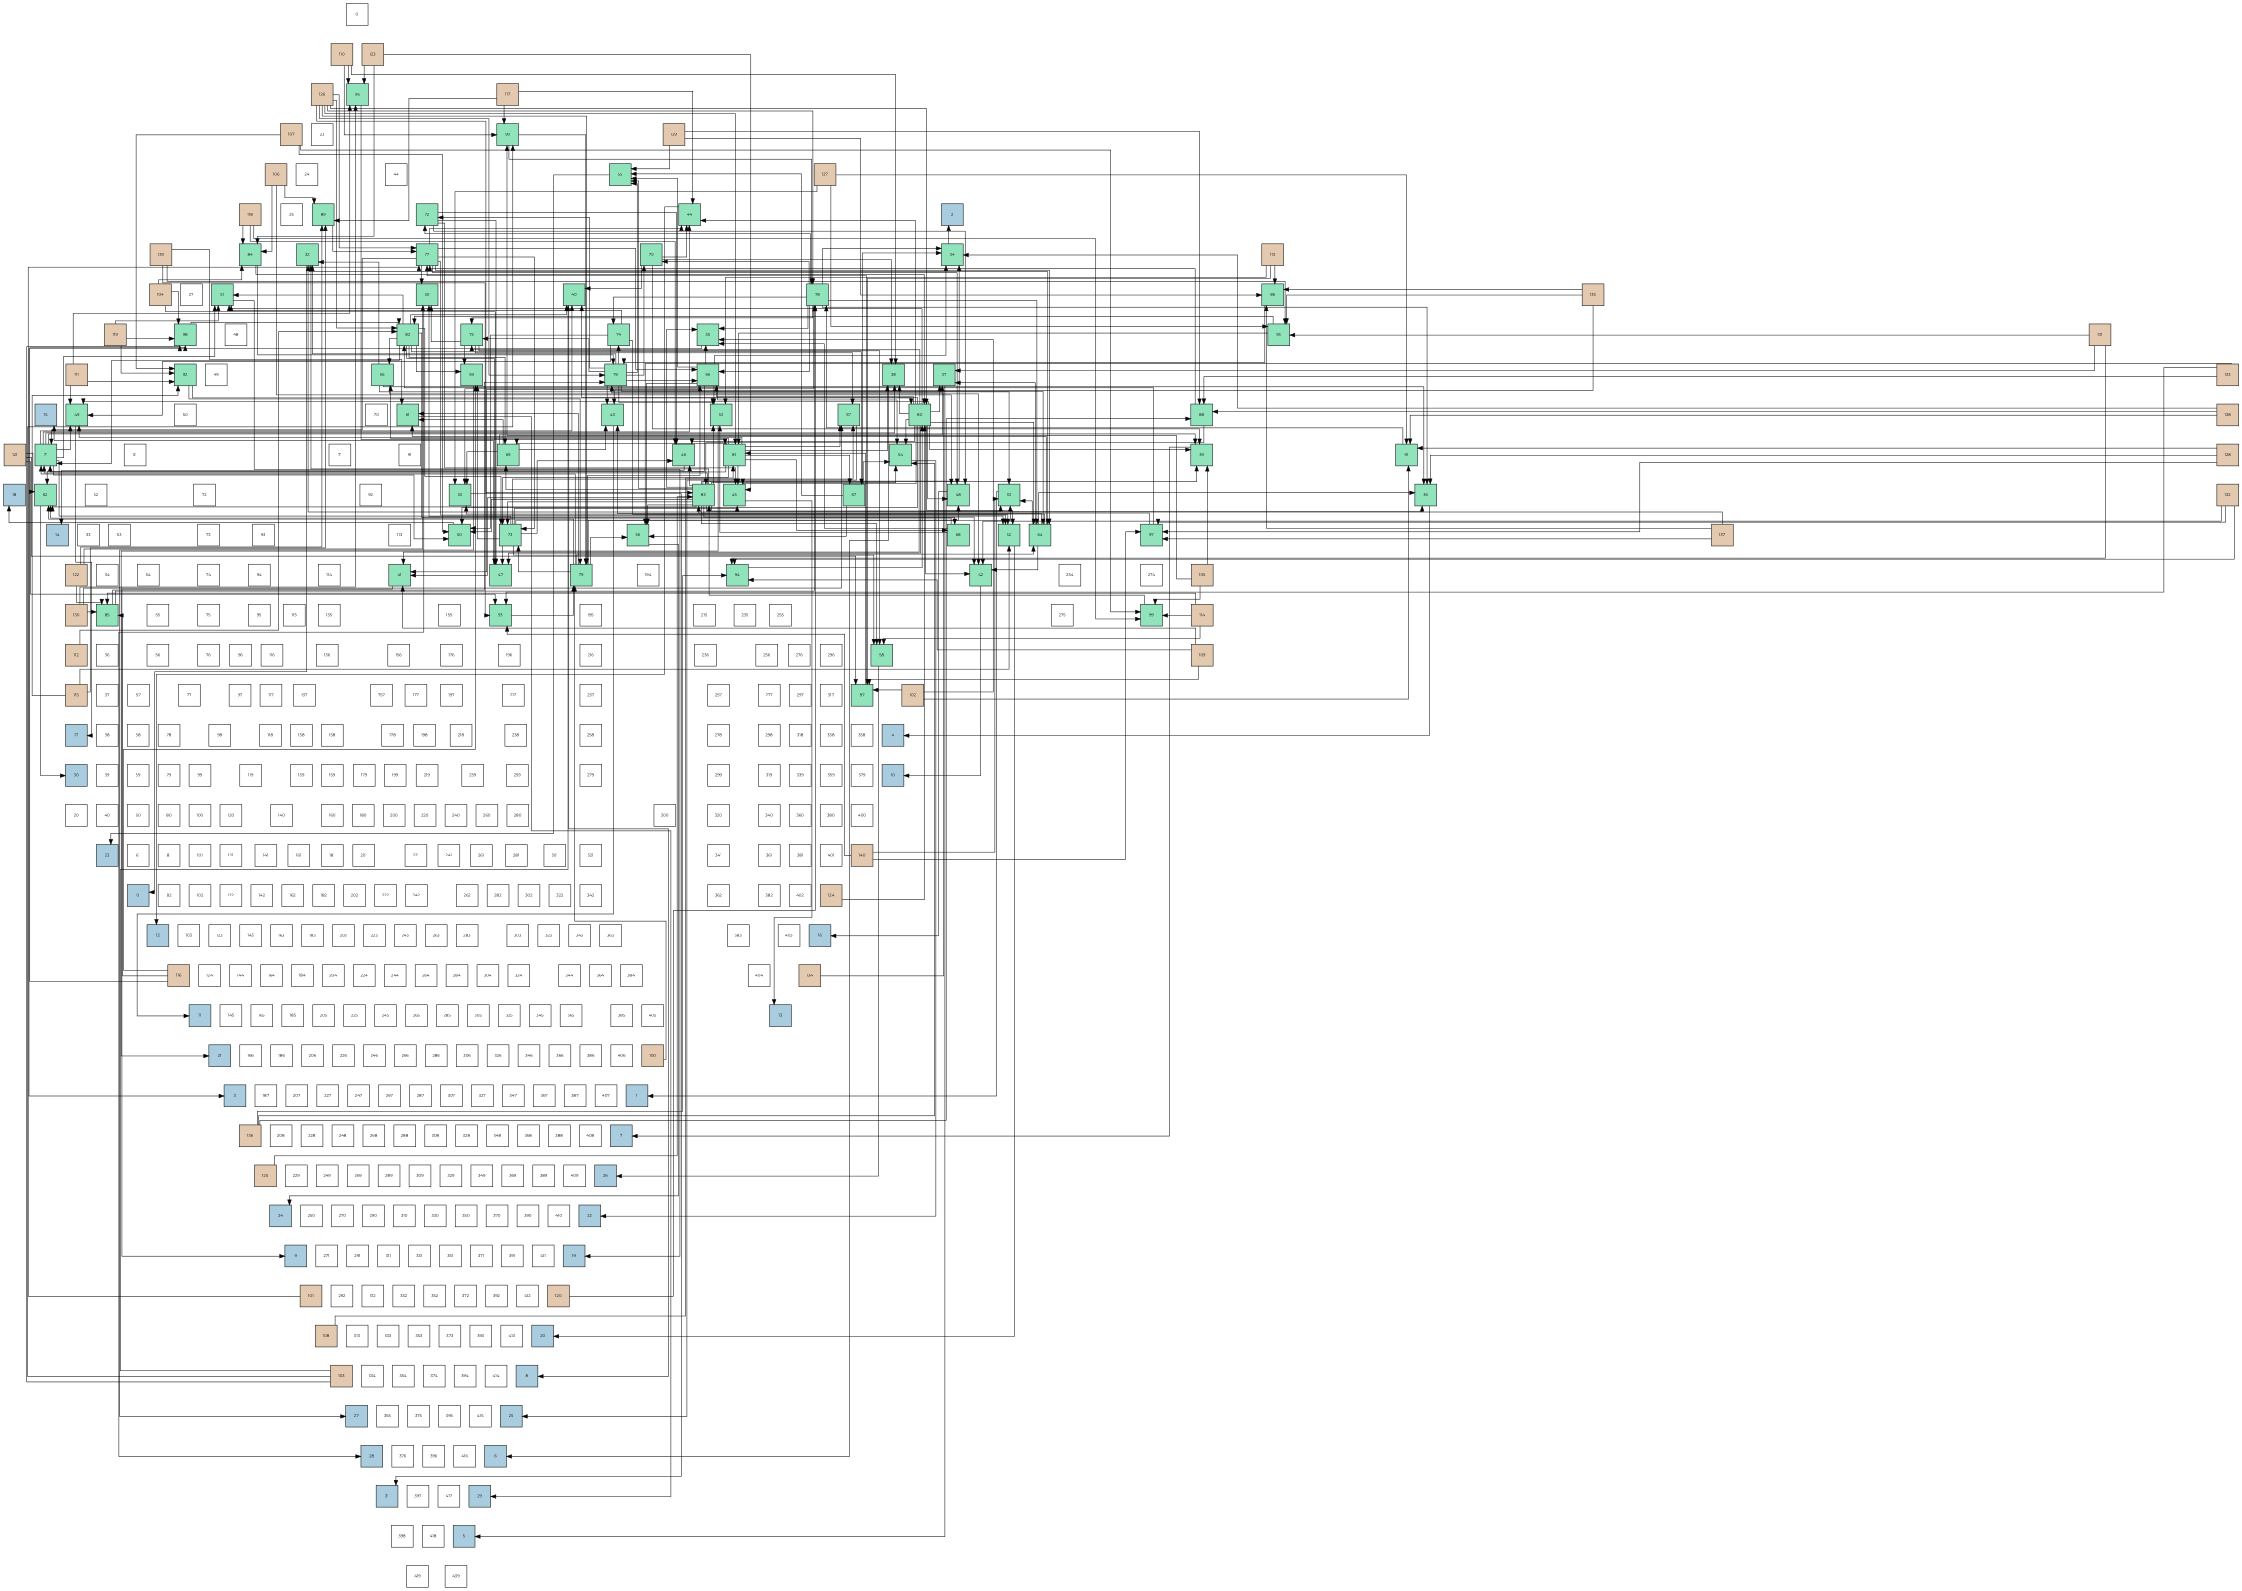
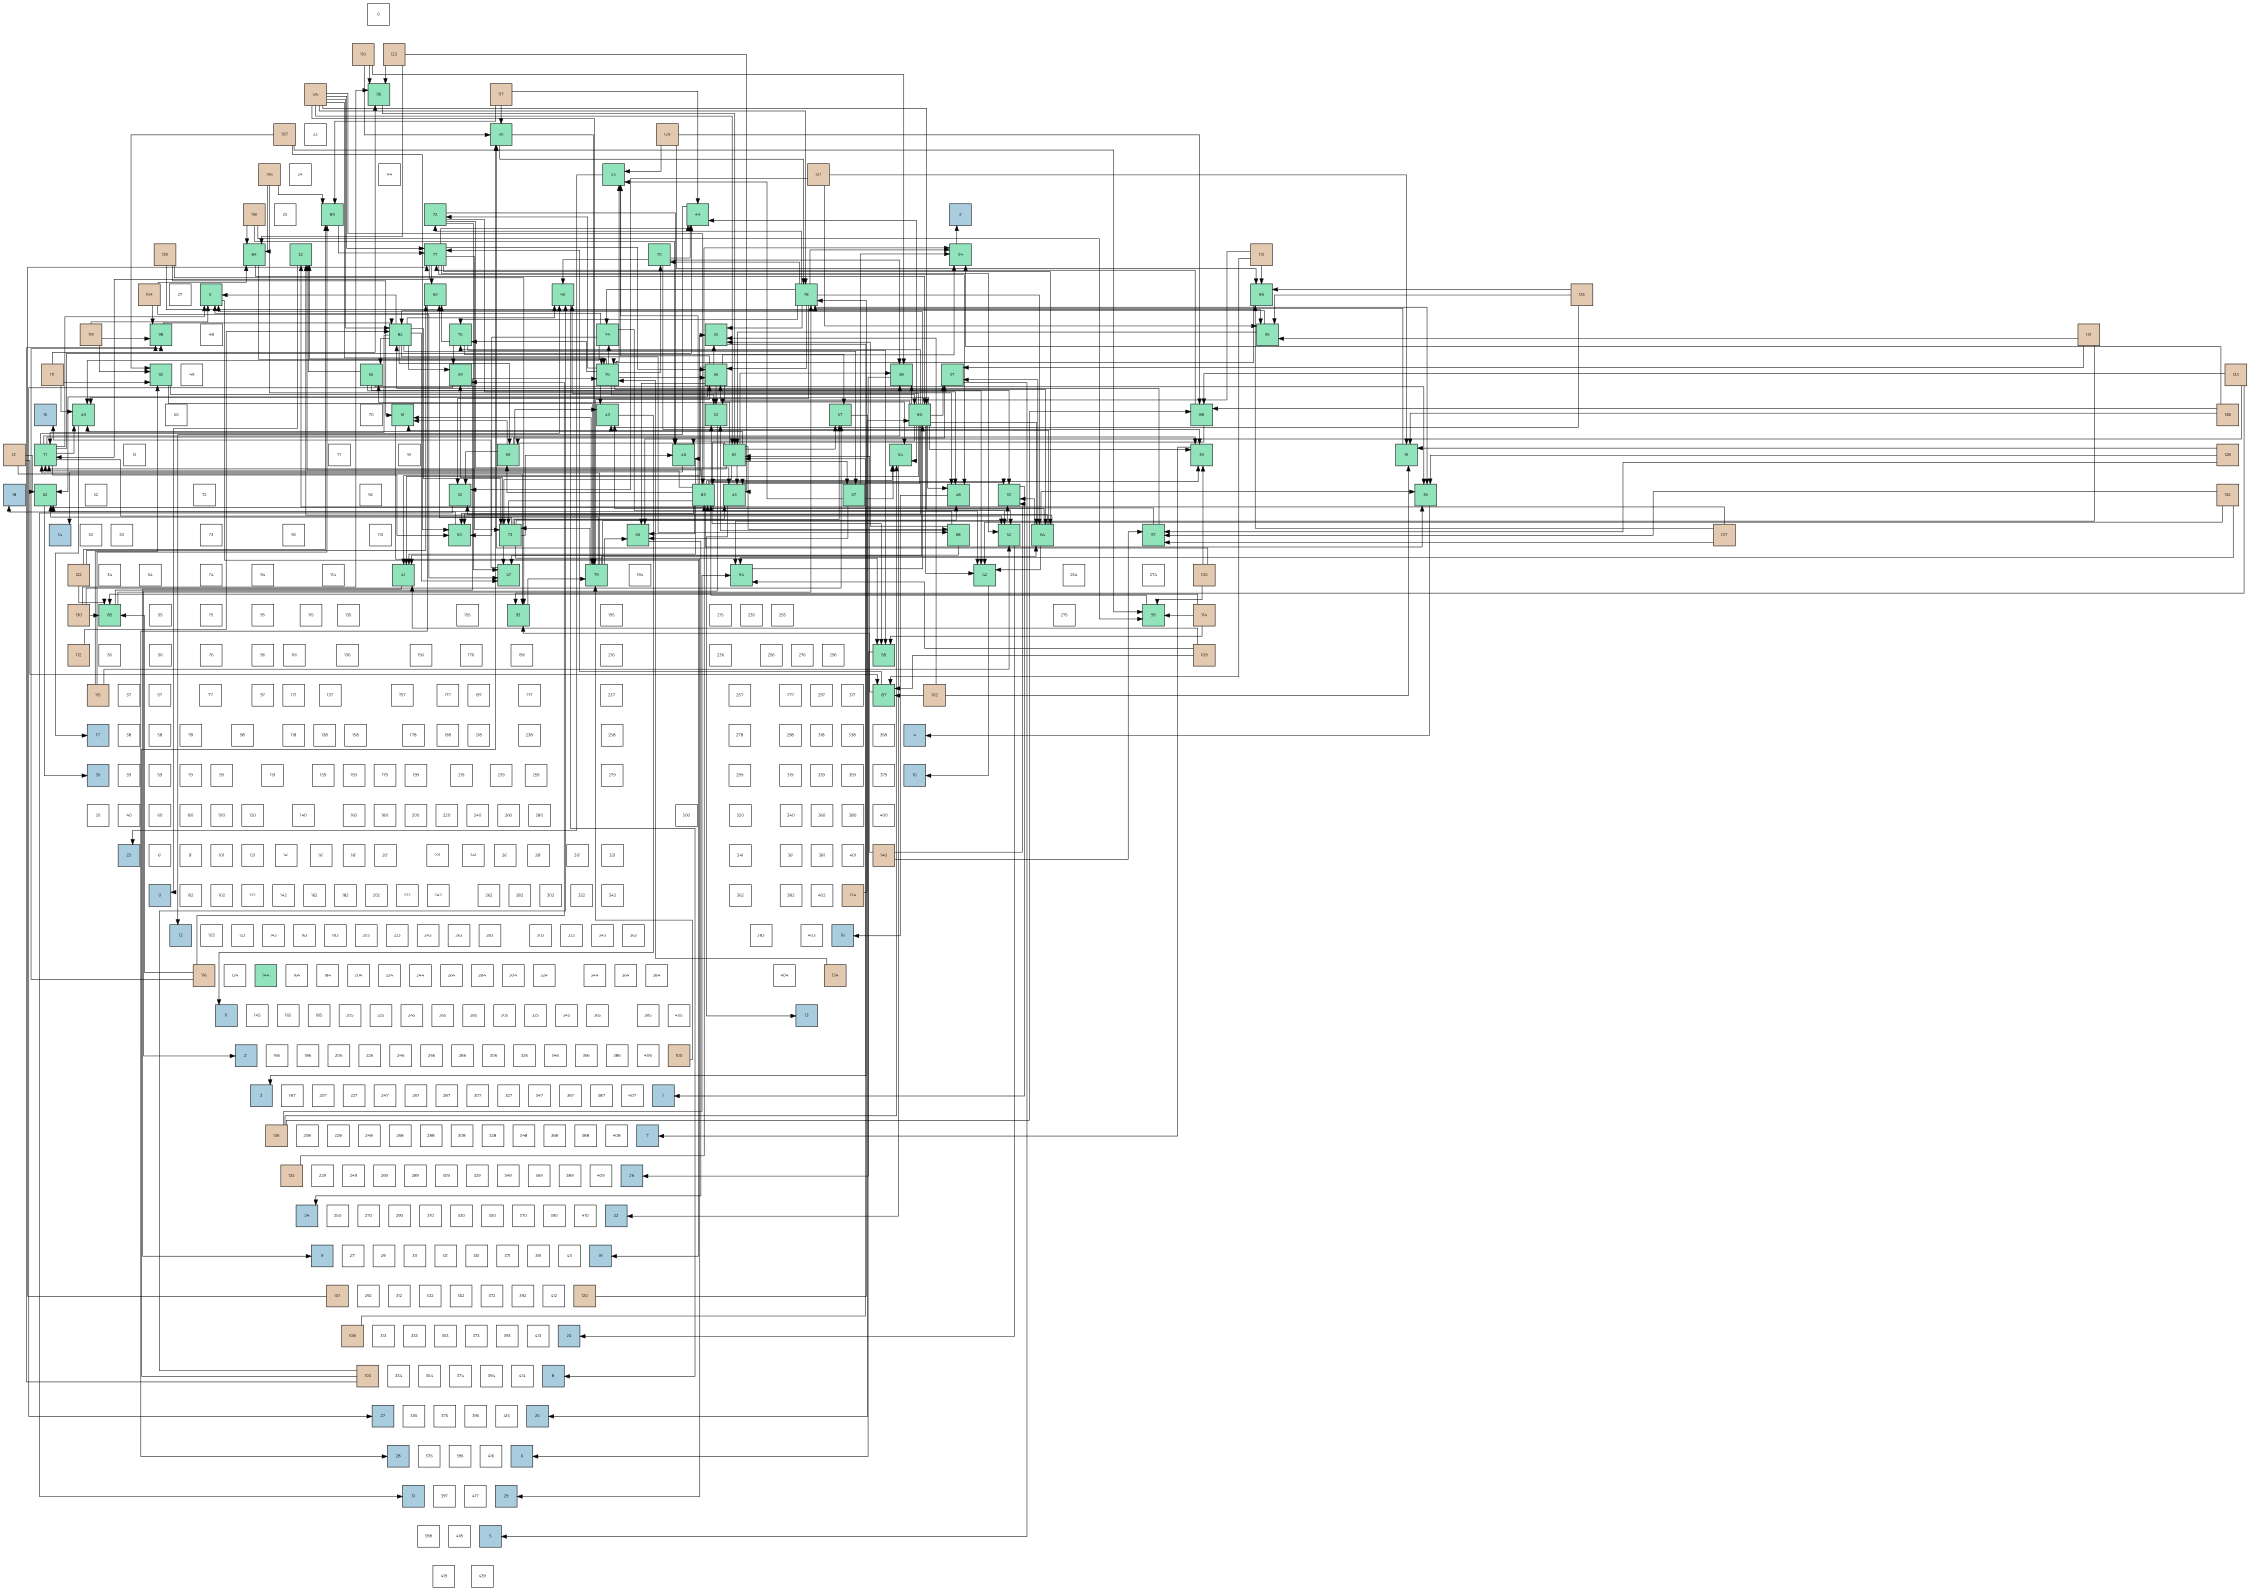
edge "32" -> "64": reversed
edge "68" -> "41": added
node "144": fillcolor #ffffff -> #91e3bb
